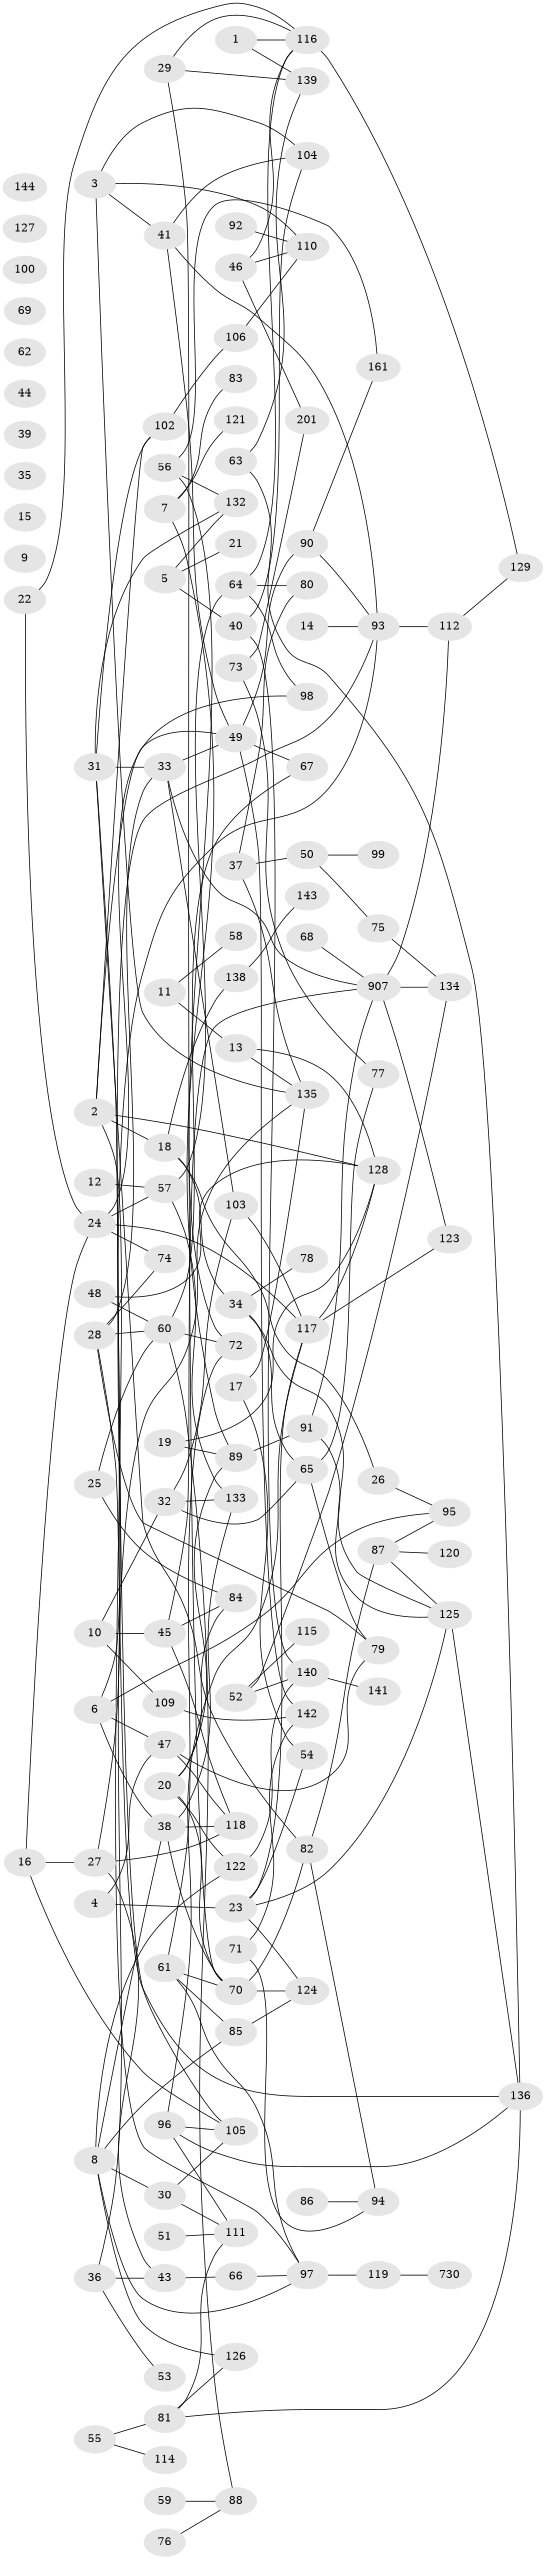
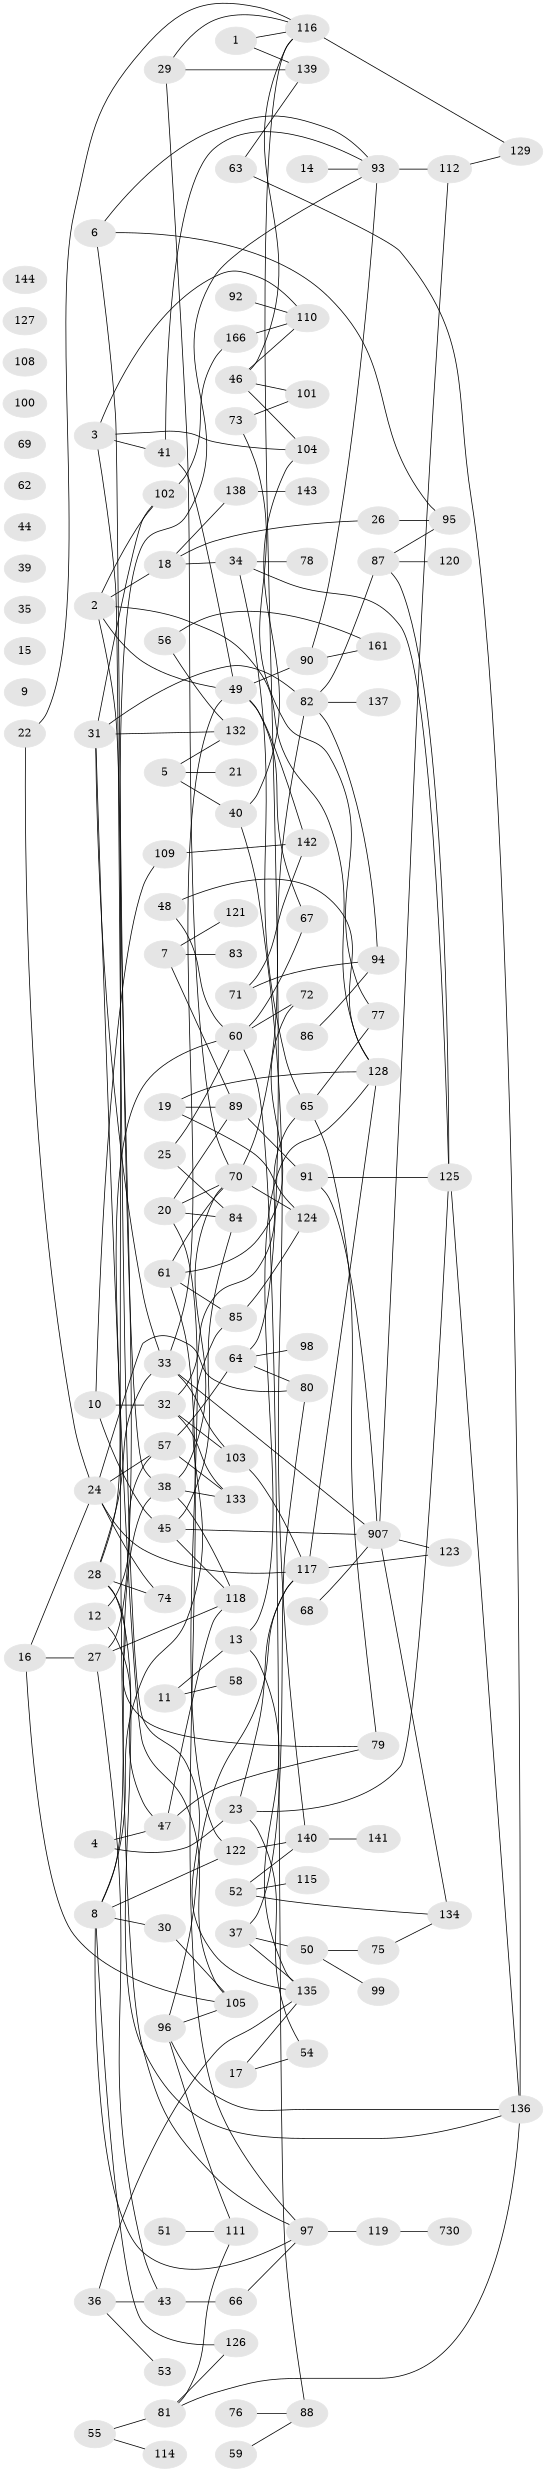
edge "104" -- "41": now "104" -- "46"
node "106": label "106" -> "166"
node "108": added
node "201": label "201" -> "101"
node "137": added
edge "56" -- "72": removed
edge "98" -- "24": now "80" -- "24"
edge "6" -- "47": now "12" -- "47"
edge "23" -- "124": now "19" -- "124"
edge "30" -- "111": removed
